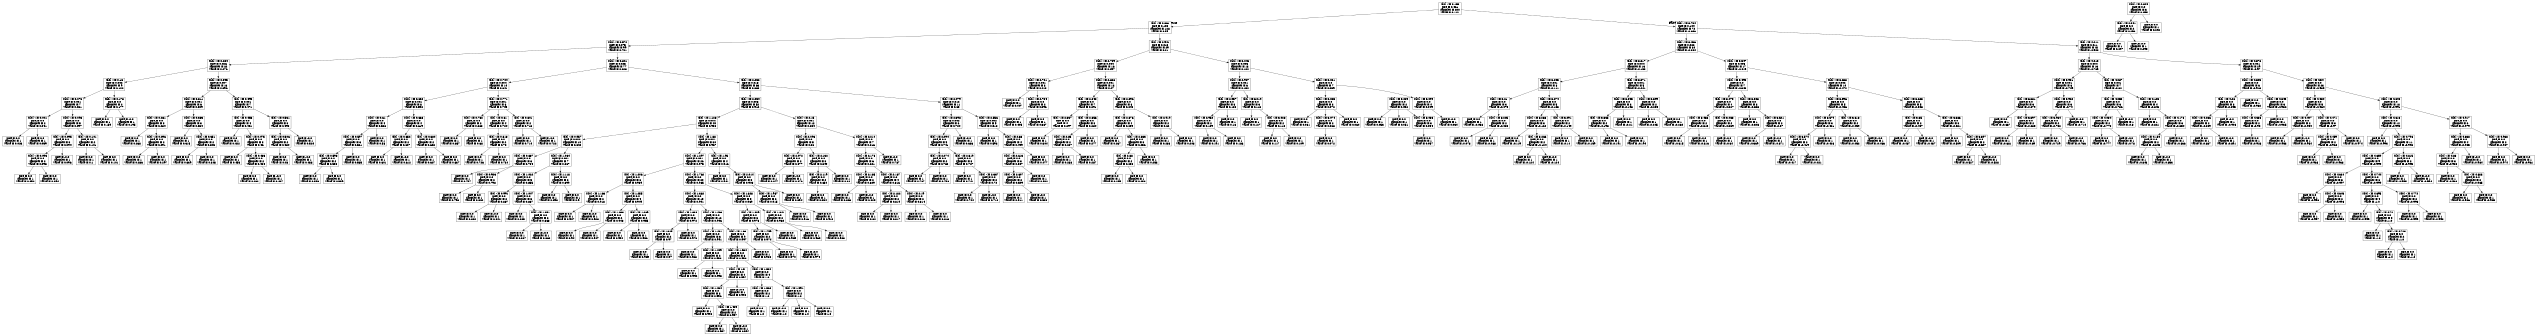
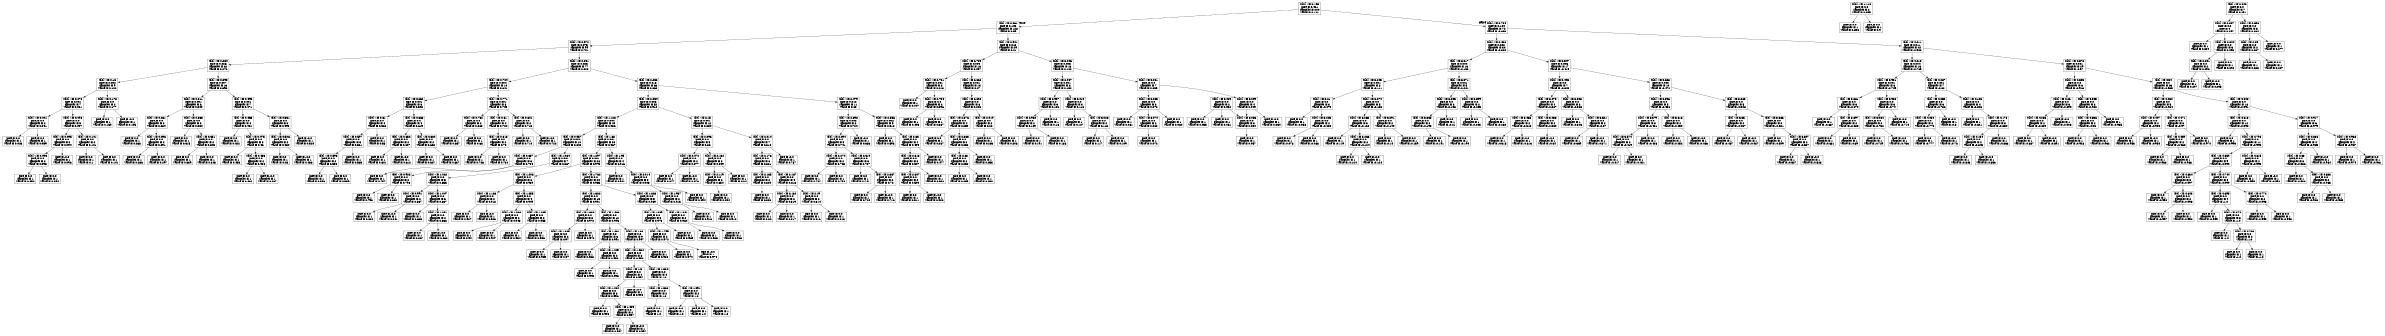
edge "X[0] <= 2.837 mse = 0.0 mse = 4 value = 0.297" -> "X[0] <= 2.844 mse = 0.0 samples = 3 value = 0.295": added
edge "X[0] <= 2.866 mse = 0.001 samples = 13 value = 0.27" -> "X[0] <= 2.848 mse = 0.0 samples = 7 value = 0.291": removed
edge "mse = 0.0 samples = 1 value = -0.932" -> "X[0] <= 4.336 mse = 0.0 samples = 2 value = -0.93": reversed
node "value = 0.0 samples = 1 value = -0.421": label "value = 0.0 samples = 1 value = -0.421" -> "mse = 0.0 samples = 1 value = -0.421"
edge "X[0] <= 1.084 mse = 0.001 samples = 7 value = 0.867" -> "X[0] <= 1.118 mse = 0.0 samples = 2 value = 0.899": removed
node "mse = -0.0 samples = 1 value = 0.825": removed
node "mse = -0.0 samples = 1 value = 0.974": label "mse = -0.0 samples = 1 value = 0.974" -> "mse = -0.0 value = 1 value = 0.974"
